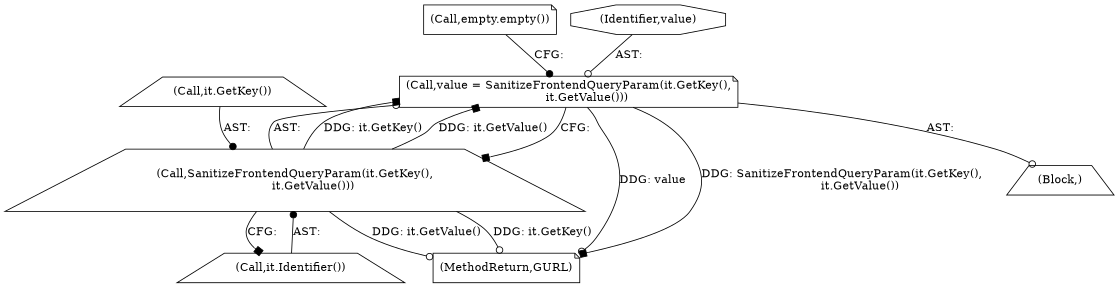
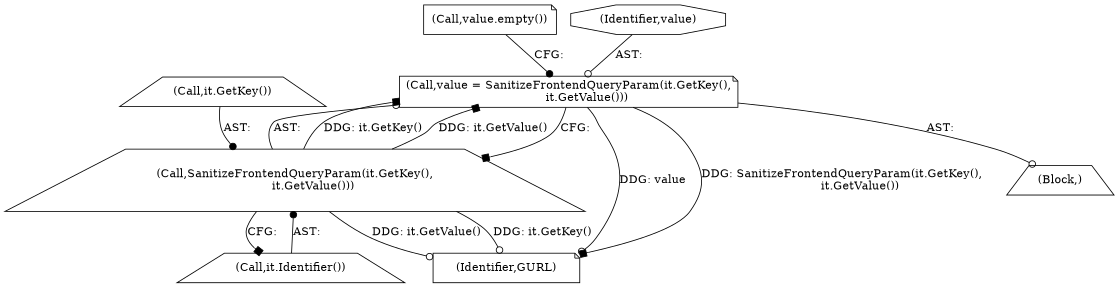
node "(Call,empty.empty())": label "(Call,empty.empty())" -> "(Call,value.empty())"
node "(MethodReturn,GURL)": label "(MethodReturn,GURL)" -> "(Identifier,GURL)"
